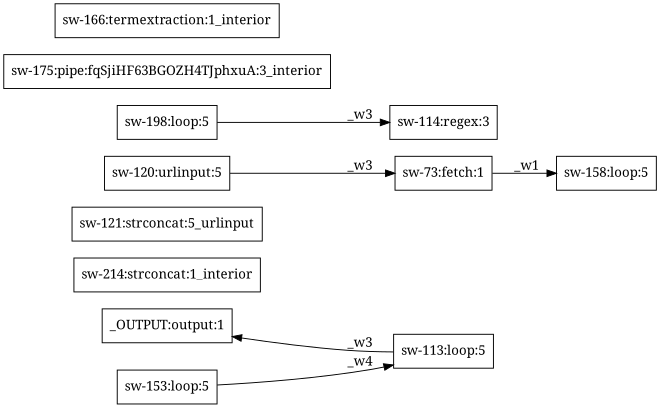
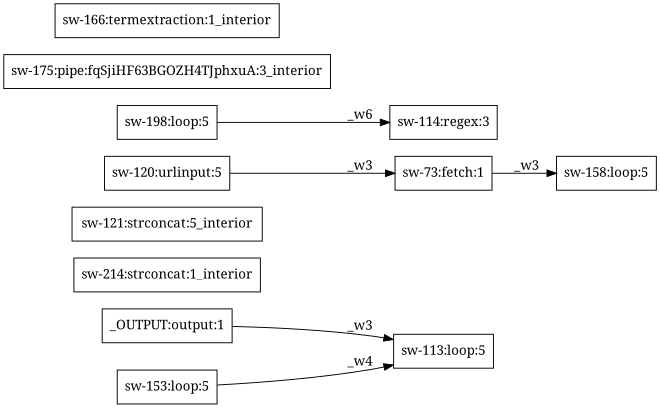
edge "sw-198:loop:5" -> "sw-114:regex:3": label "_w3" -> "_w6"
edge "sw-73:fetch:1" -> "sw-158:loop:5": label "_w1" -> "_w3"
node "sw-121:strconcat:5_urlinput": label "sw-121:strconcat:5_urlinput" -> "sw-121:strconcat:5_interior"
edge "sw-113:loop:5" -> "_OUTPUT:output:1": reversed
